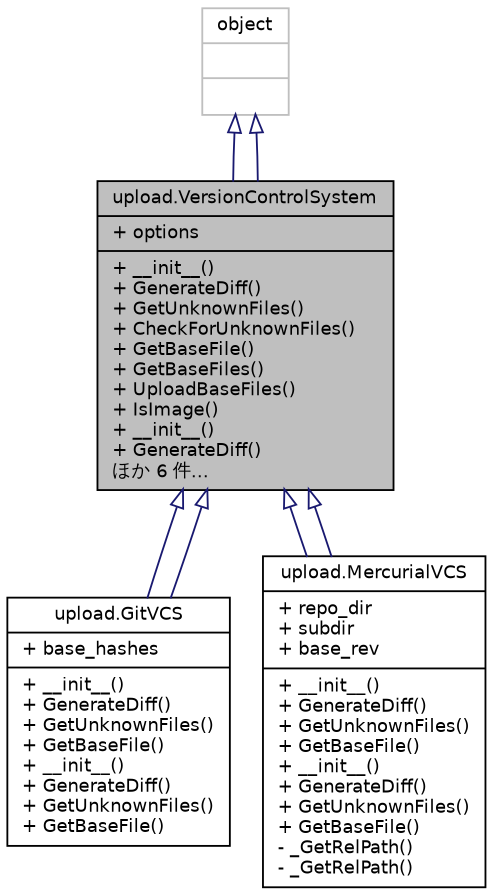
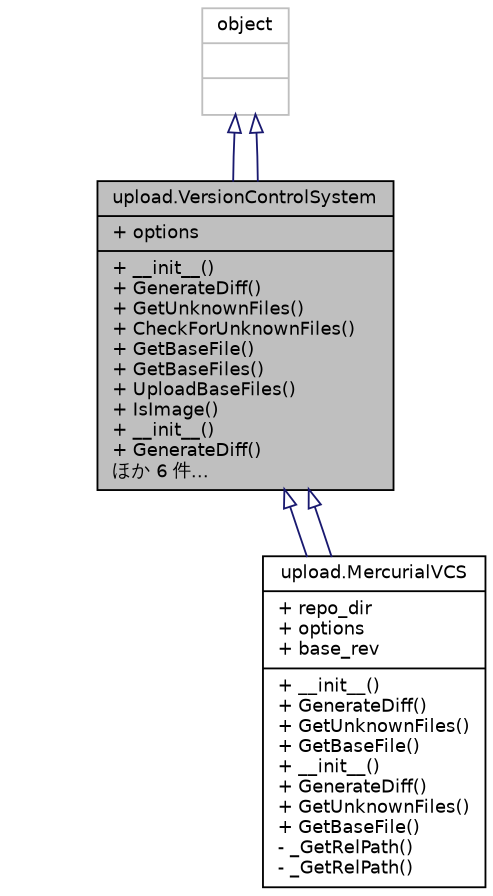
node "upload.MercurialVCS": text "+ subdir" -> "+ options"
node "upload.GitVCS": removed
